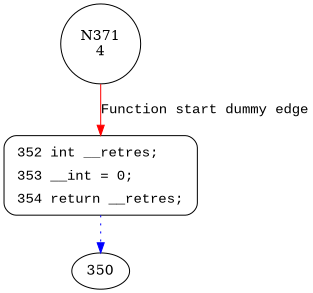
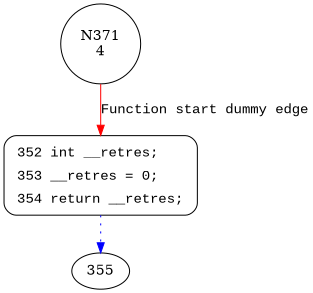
node "352": text "__int = 0;" -> "__retres = 0;"
node "350": label "350" -> "355"
